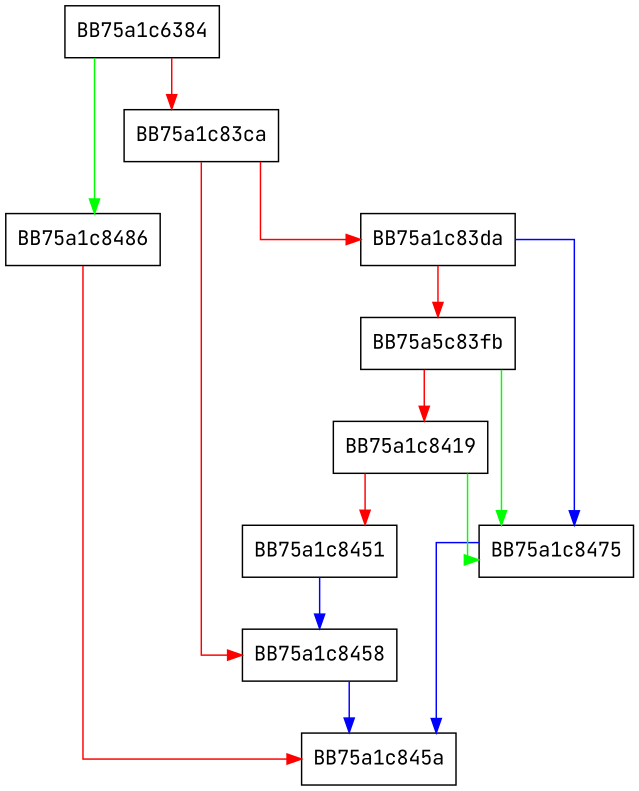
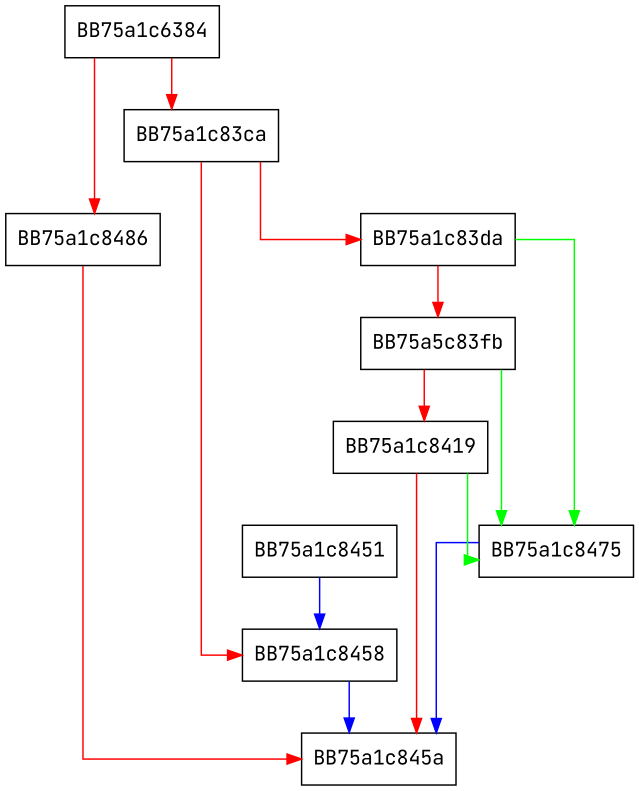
edge "BB75a1c6384" -> "BB75a1c8486": color green -> red
edge "BB75a1c83da" -> "BB75a1c8475": color blue -> green
edge "BB75a1c8419" -> "BB75a1c8451": now "BB75a1c8419" -> "BB75a1c845a"
